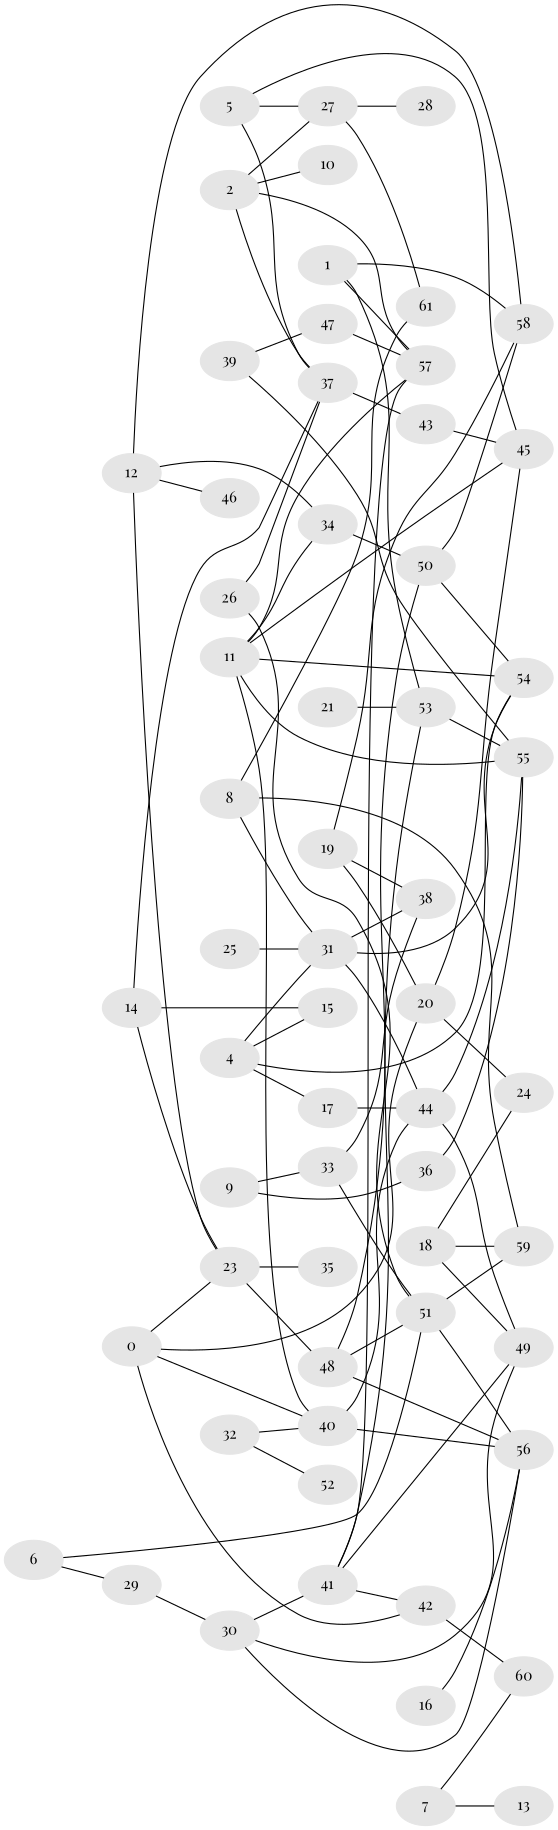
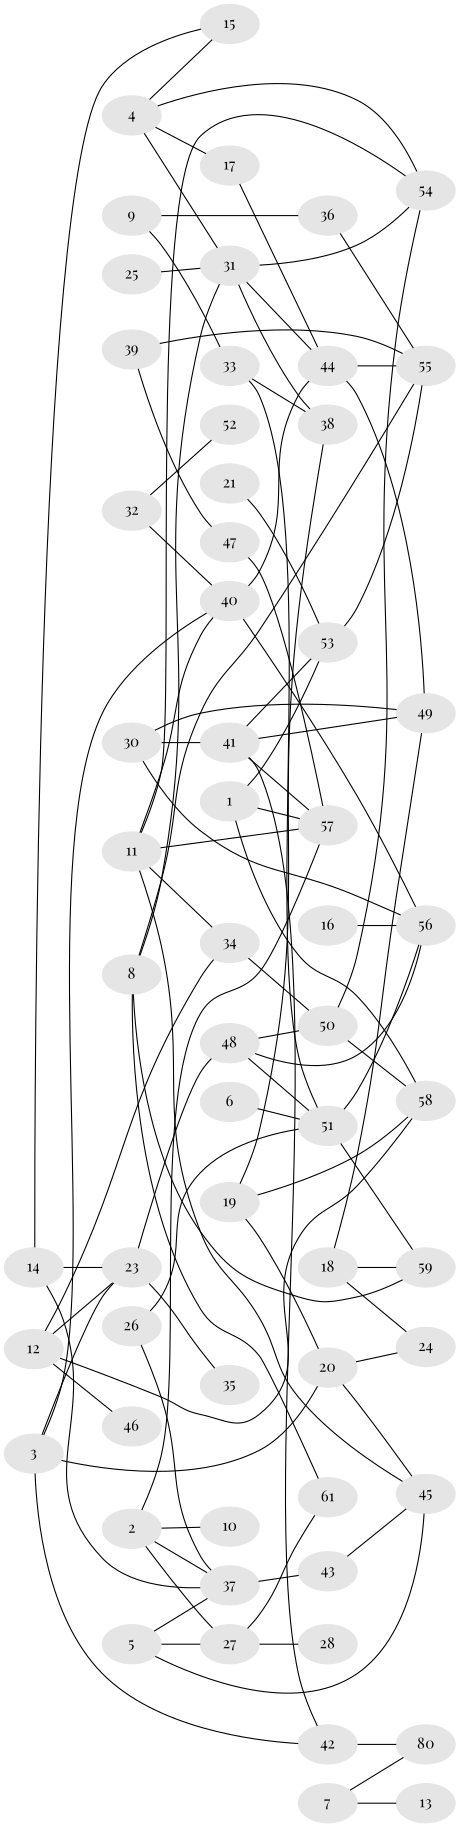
edge "11" -- "55": now "8" -- "55"
node "0": label "0" -> "3"
node "29": removed
node "60": label "60" -> "80"
